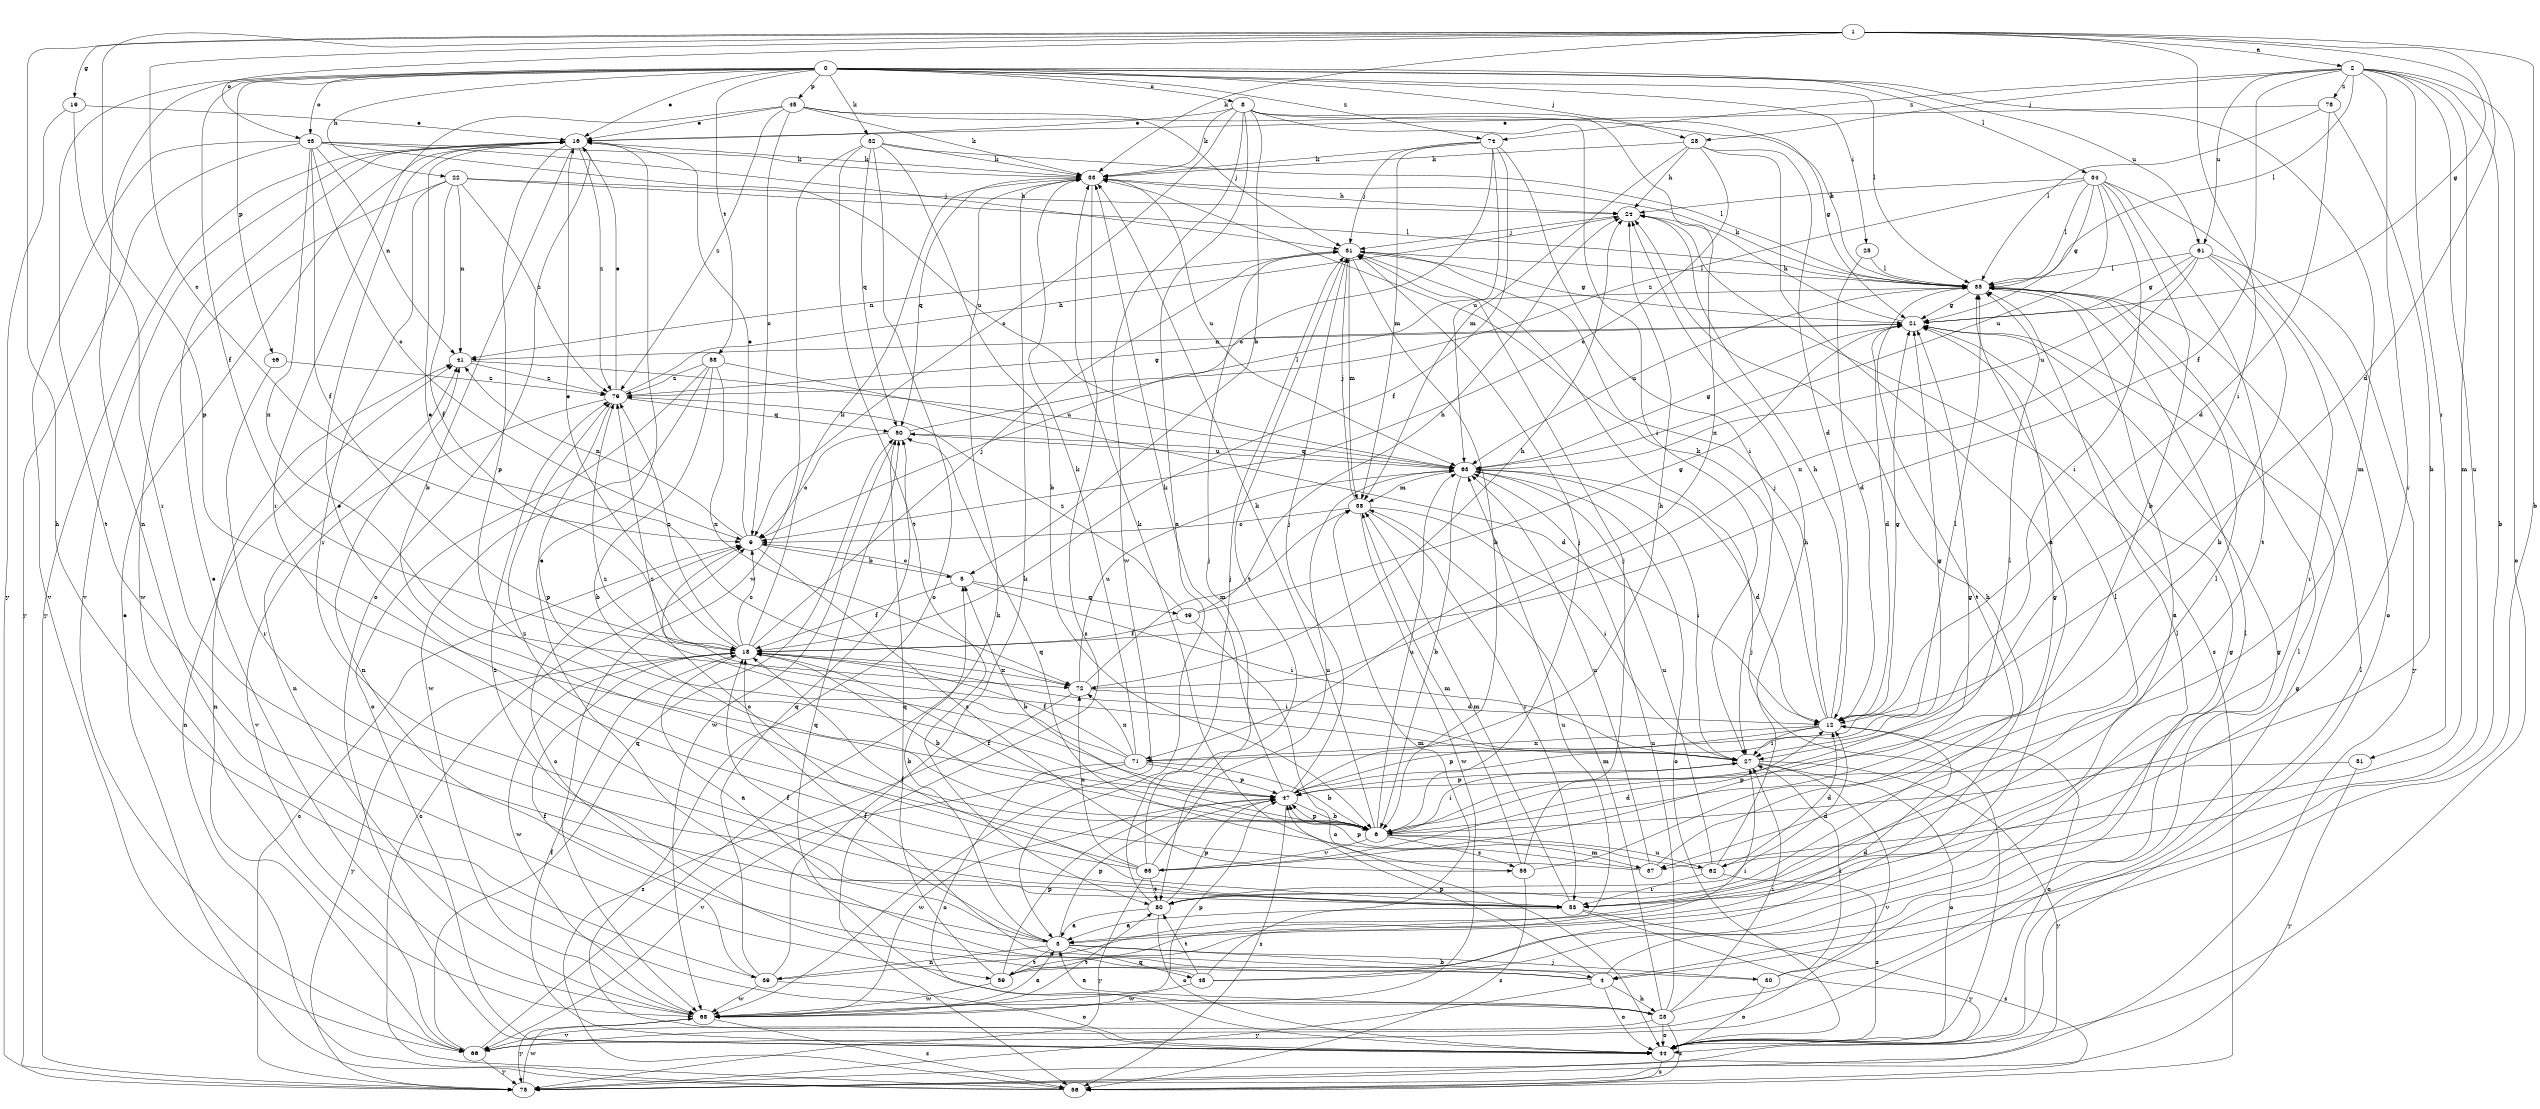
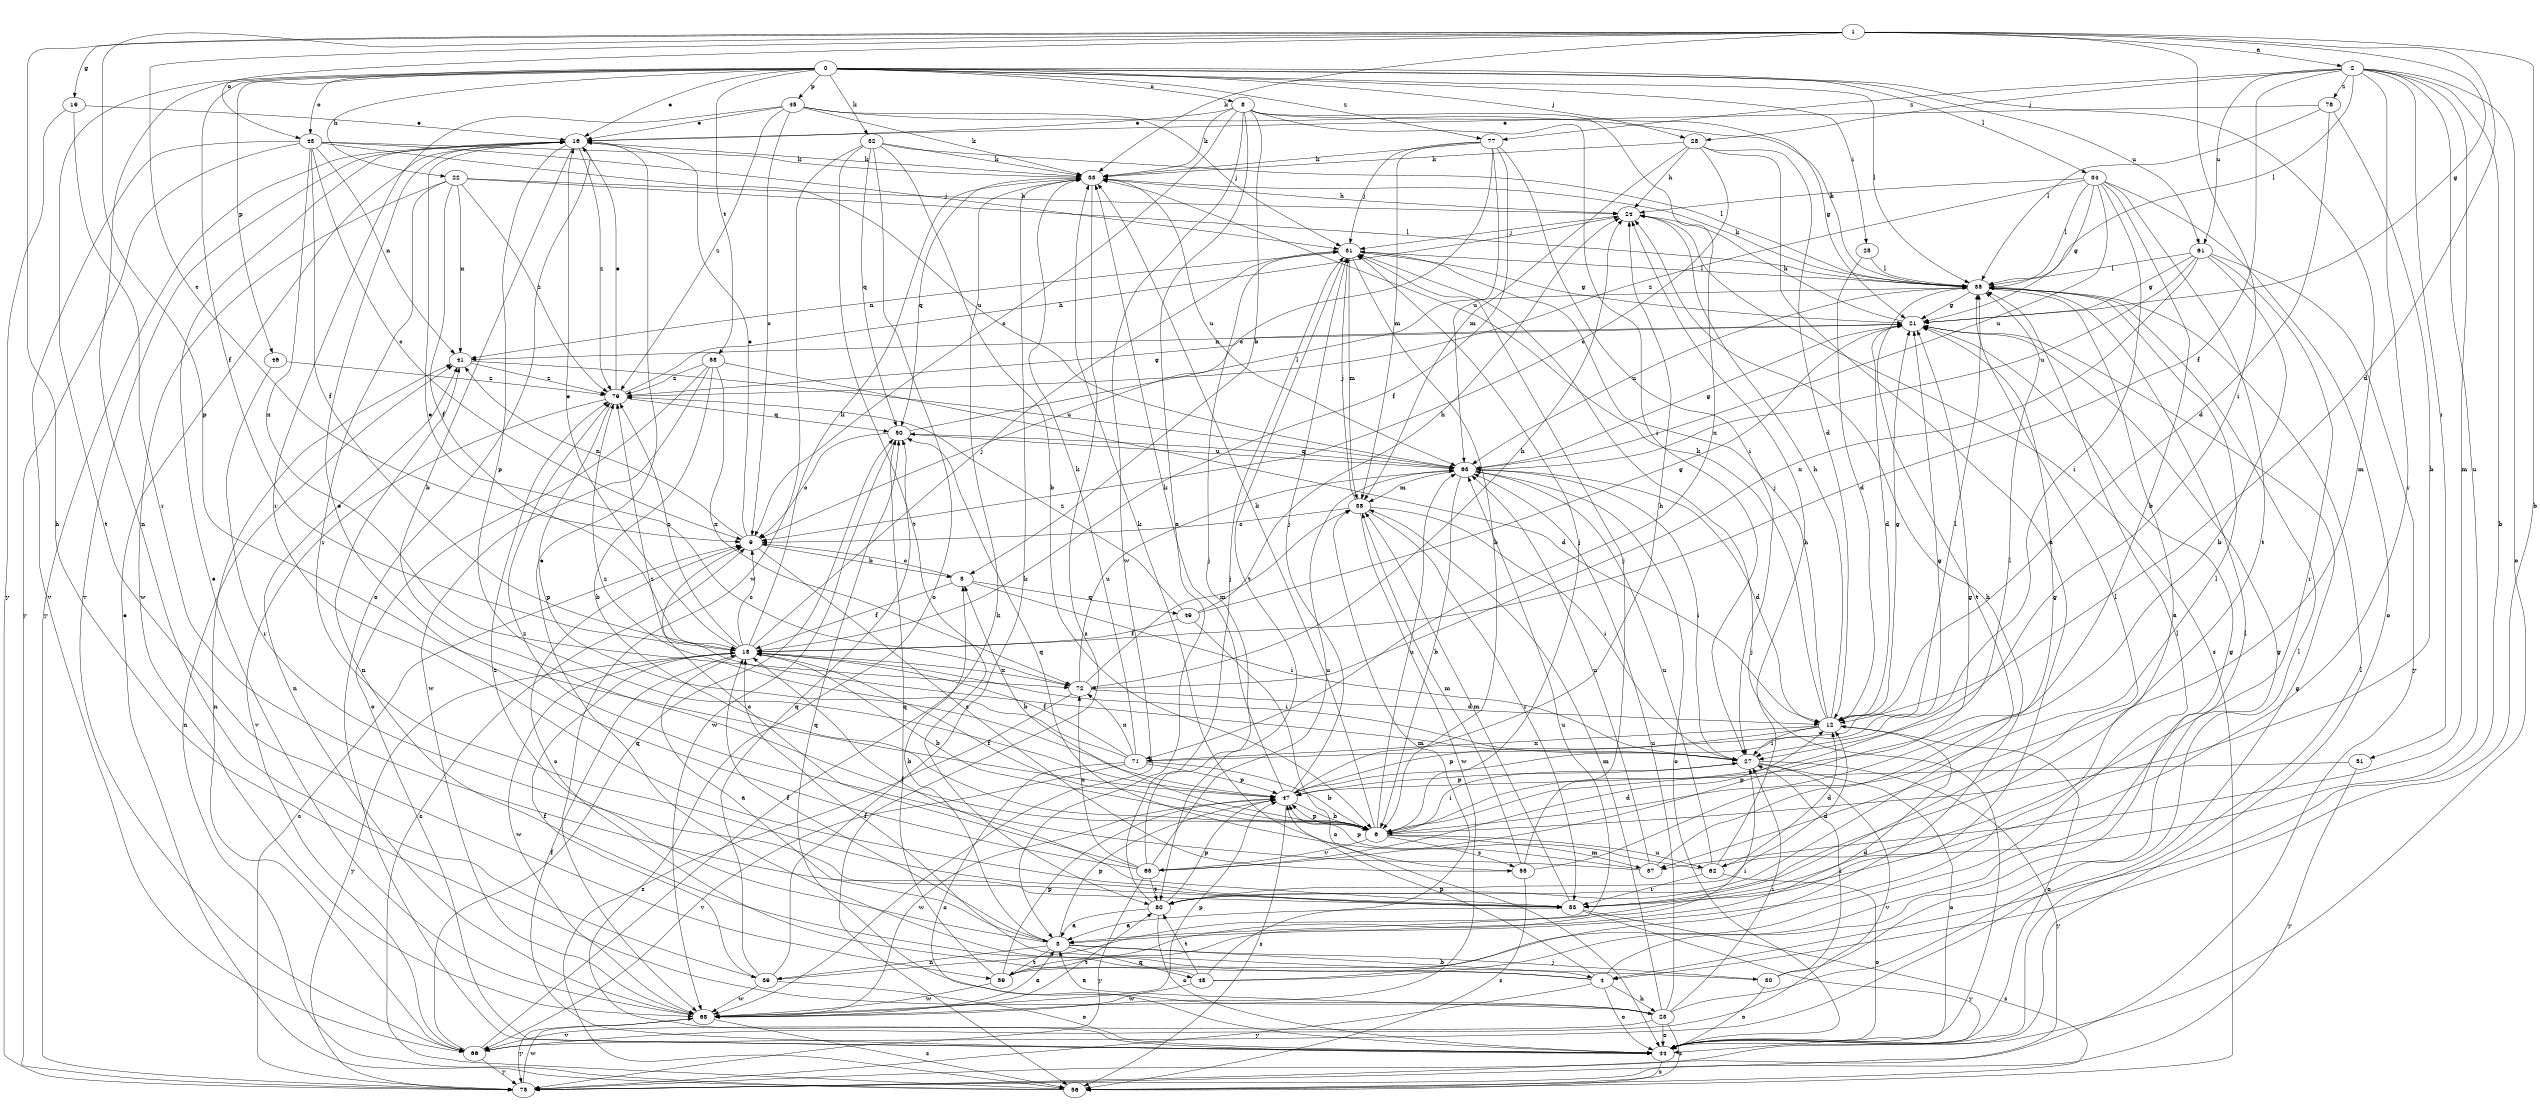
node "74": label "74" -> "77"
edge "62" -> "44": label "s" -> "o"
